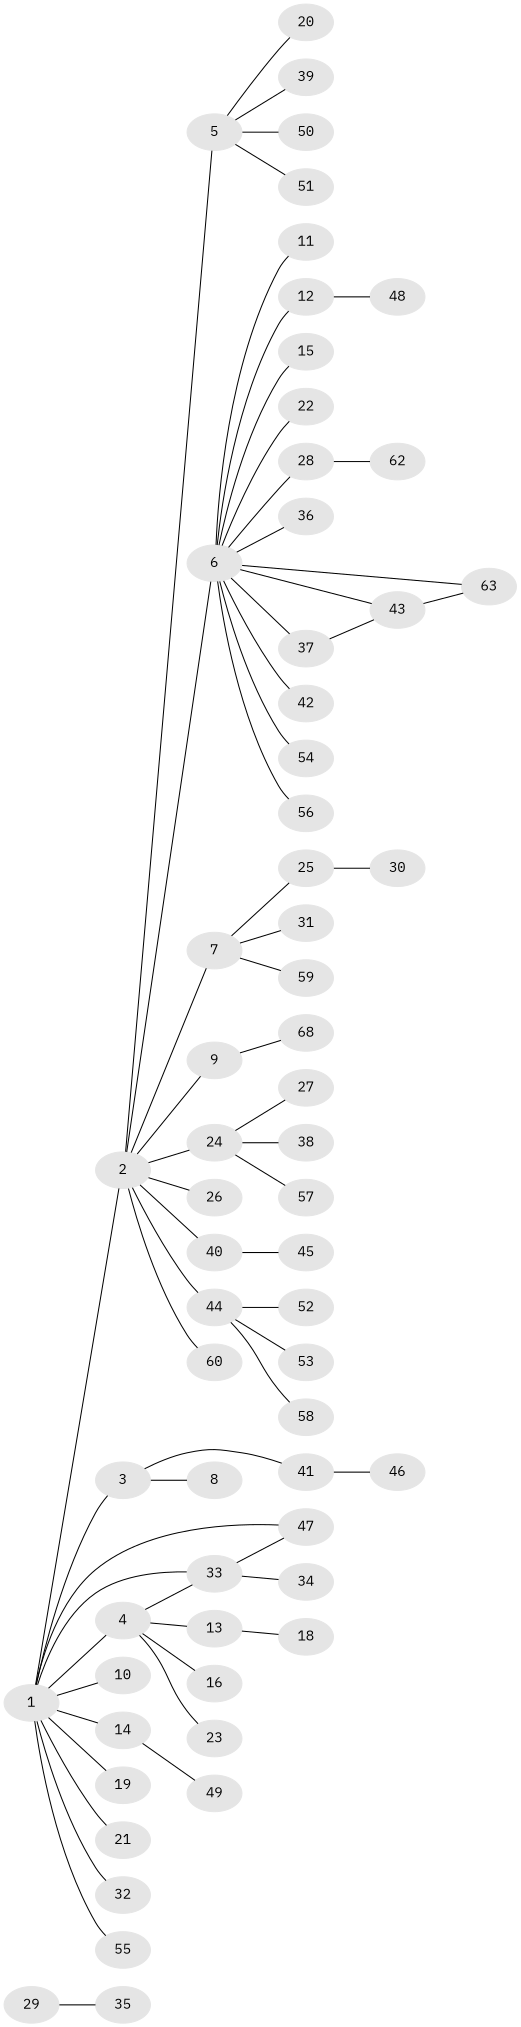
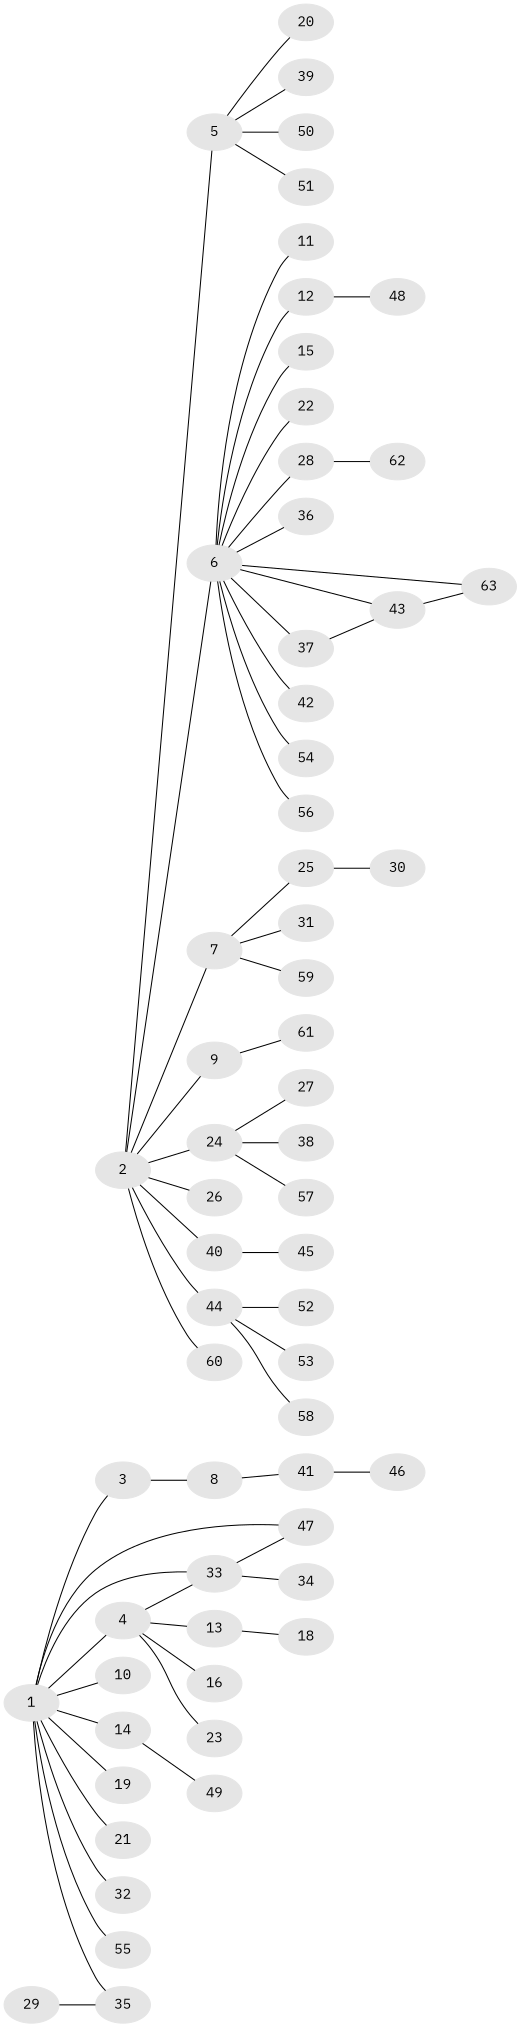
node "68": label "68" -> "61"
edge "2" -- "1": now "35" -- "1"
edge "41" -- "3": now "41" -- "8"
